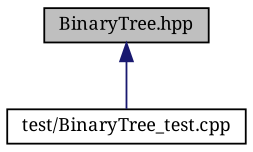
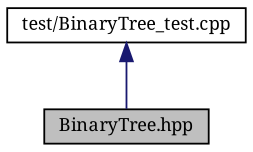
edge "test/BinaryTree_test.cpp" -> "BinaryTree.hpp": reversed
